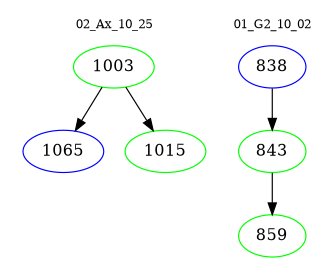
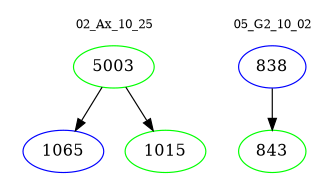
cluster "01_G2_10_02": label "01_G2_10_02" -> "05_G2_10_02"
node "1003": label "1003" -> "5003"
node "859": removed
